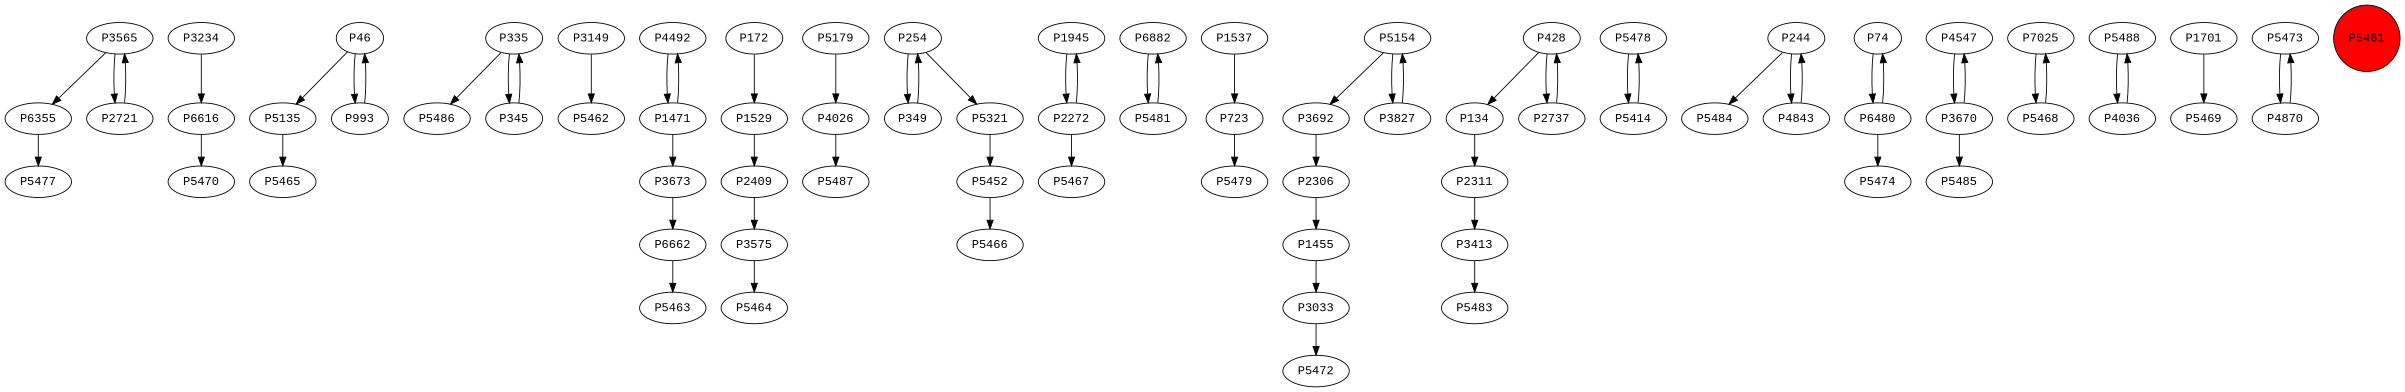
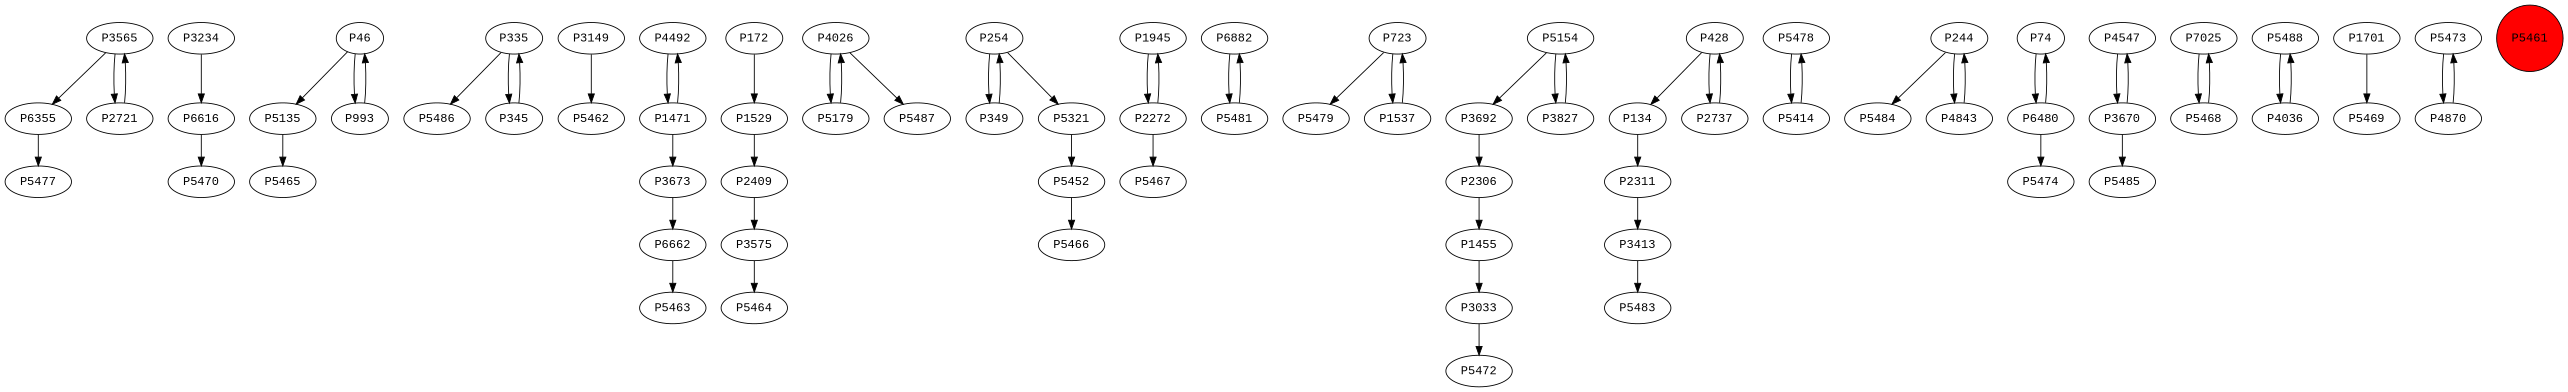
edge "P4026" -> "P5179": added
edge "P723" -> "P1537": added
